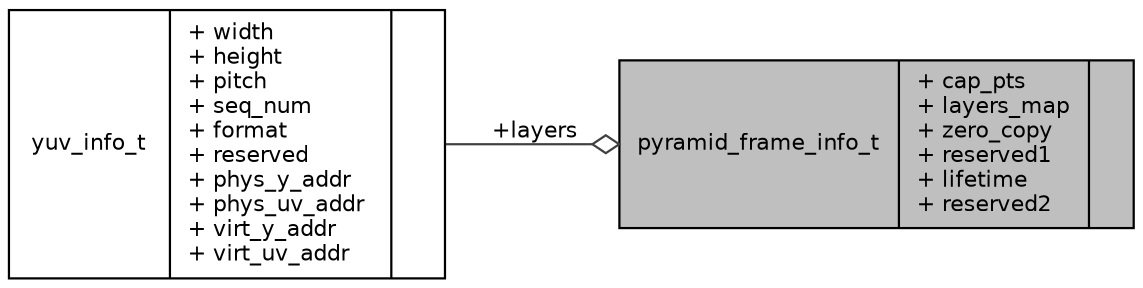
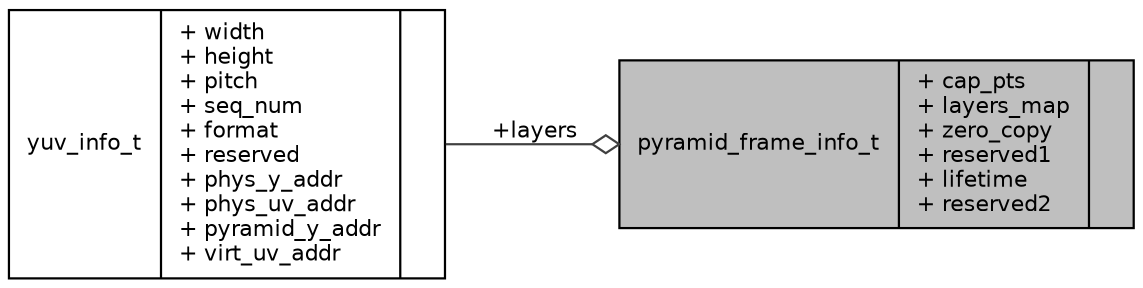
node "yuv_info_t": text "+ virt_y_addr" -> "+ pyramid_y_addr"
